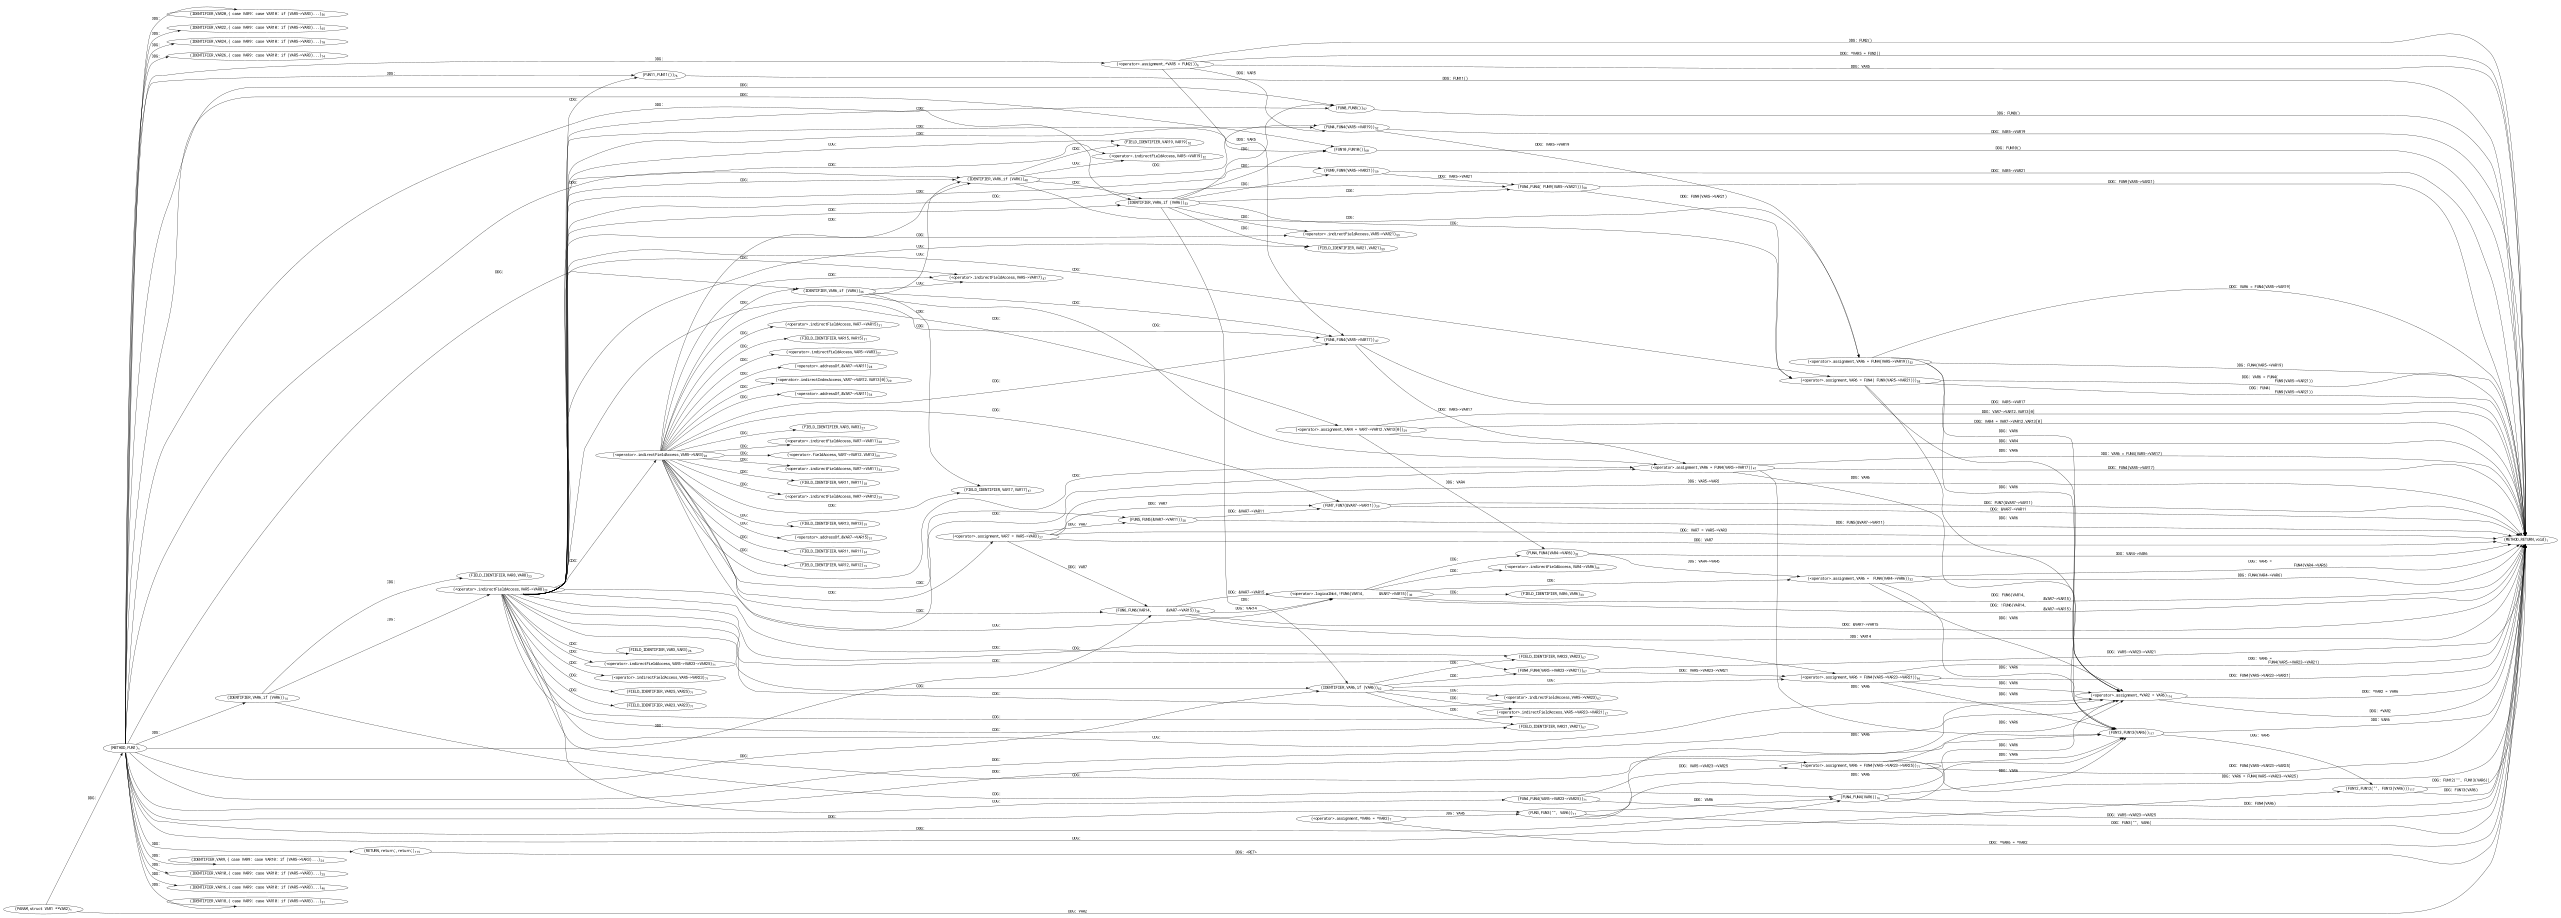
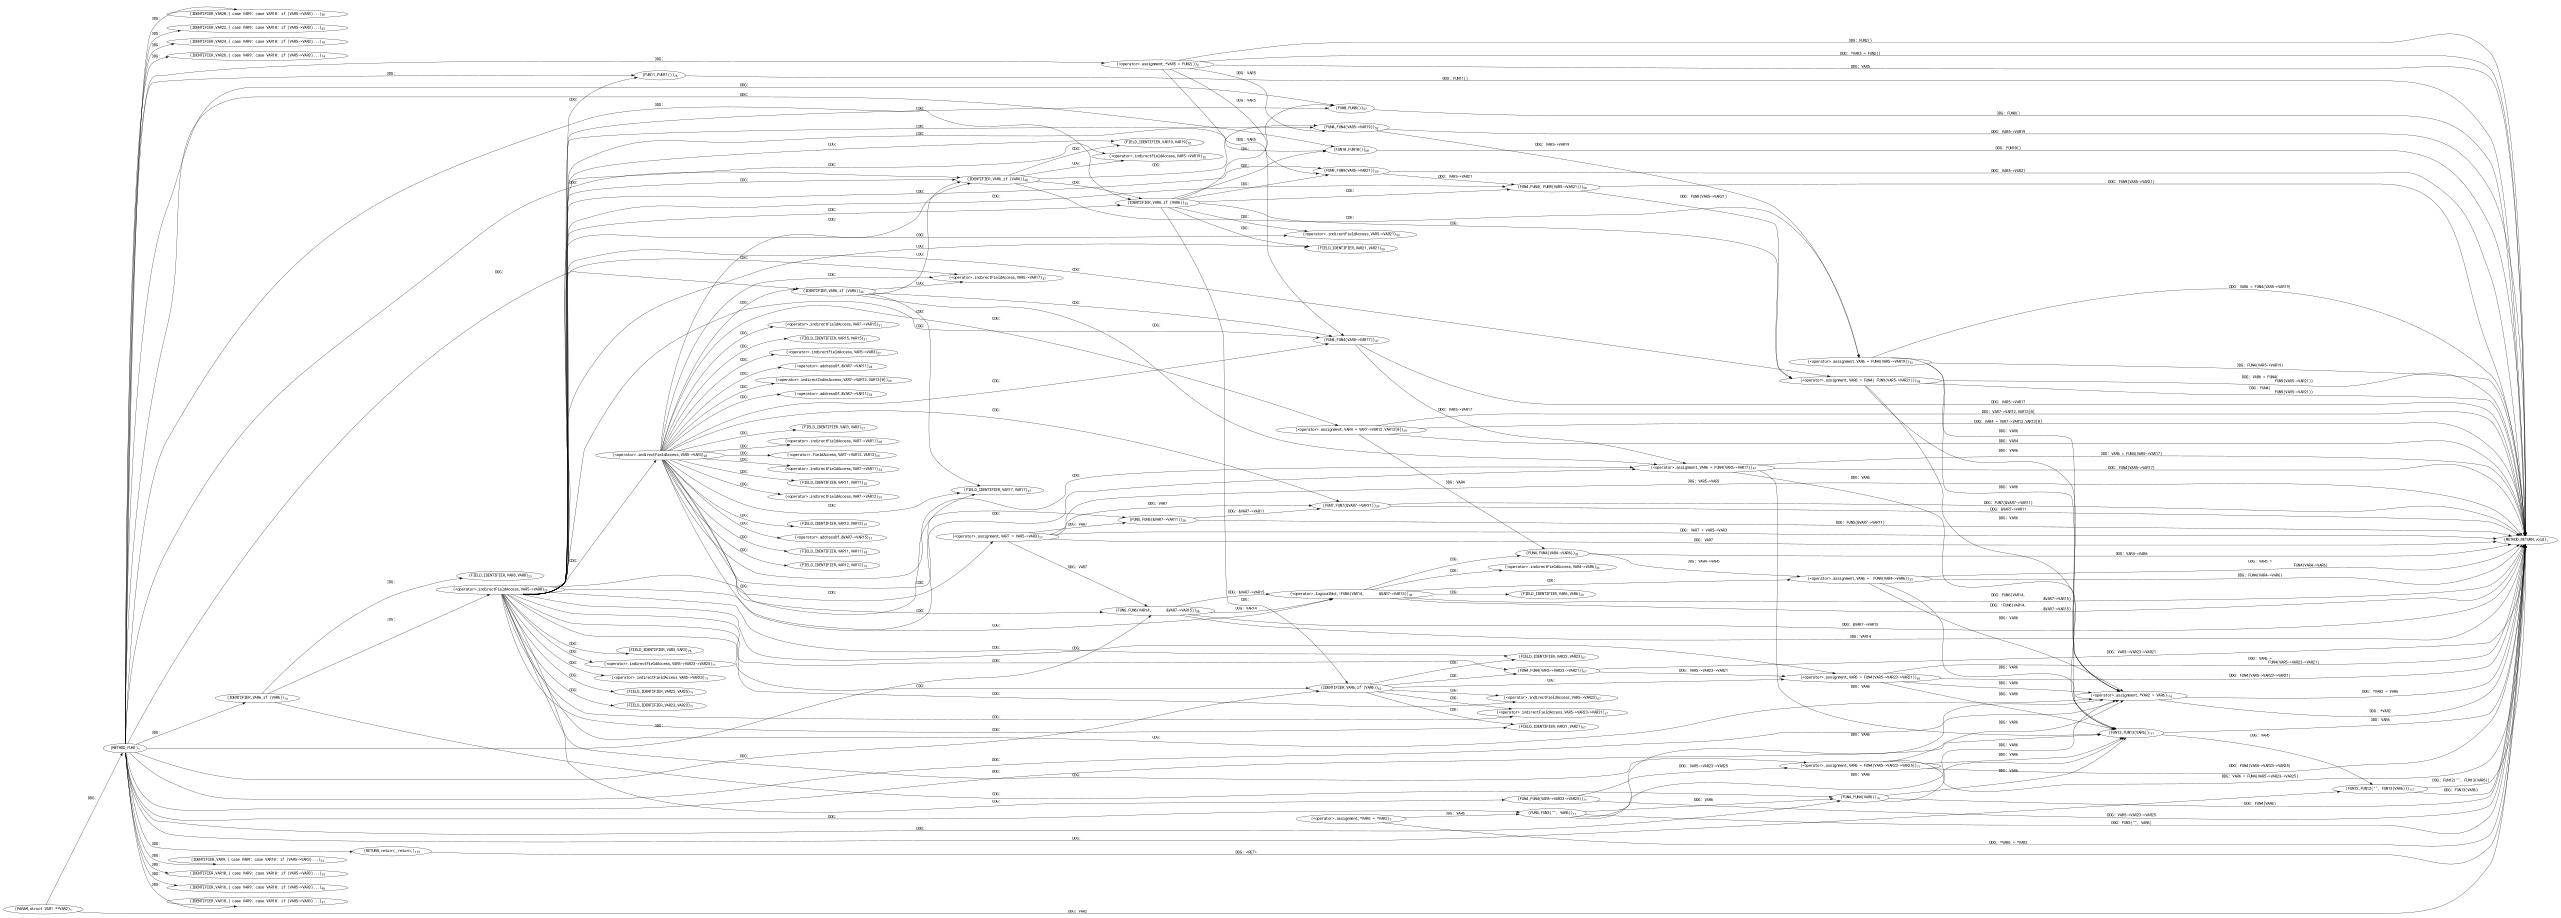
edge "(<operator>.assignment,*VAR5 = FUN2())" -> "(FUN9,FUN9(VAR5->VAR21))": added, label "DDG: VAR5"
edge "(<operator>.indirectFieldAccess,VAR5->VAR8)" -> "(FIELD_IDENTIFIER,VAR17,VAR17)": added, label "CDG:"
